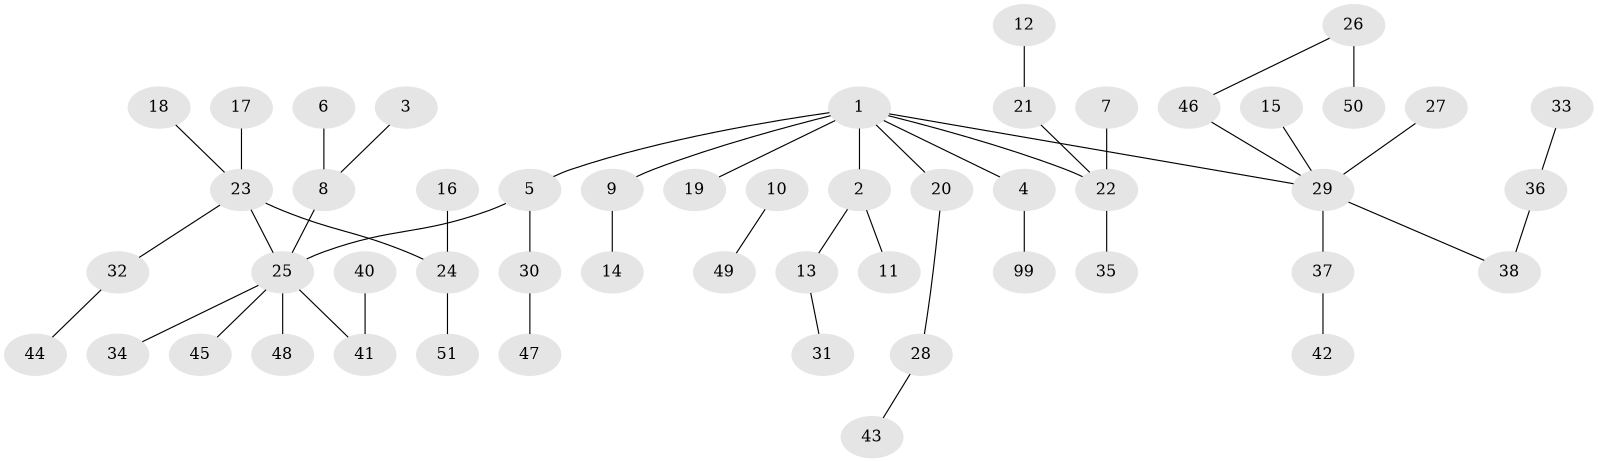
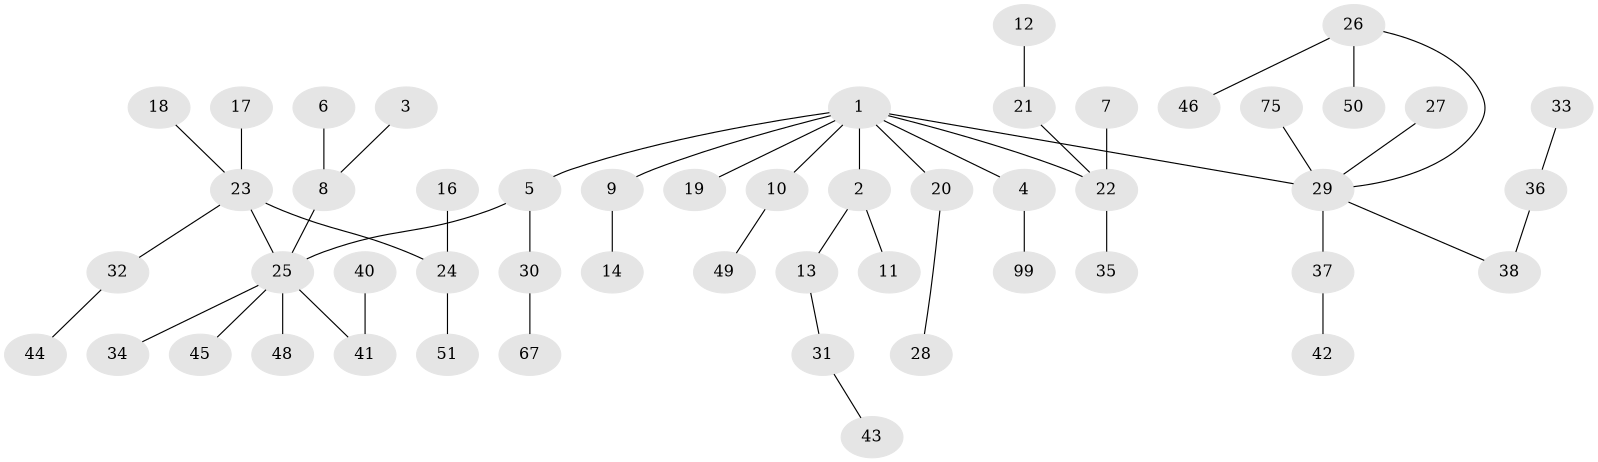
node "15": label "15" -> "75"
edge "1" -- "10": added
edge "46" -- "29": now "26" -- "29"
node "47": label "47" -> "67"
edge "28" -- "43": now "31" -- "43"
